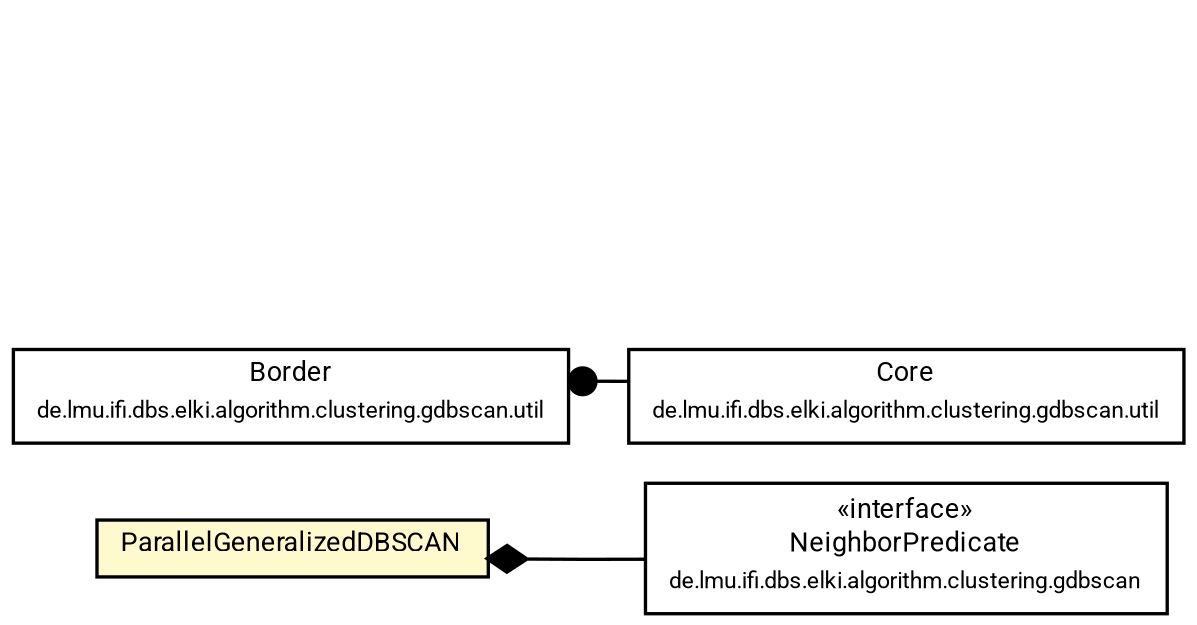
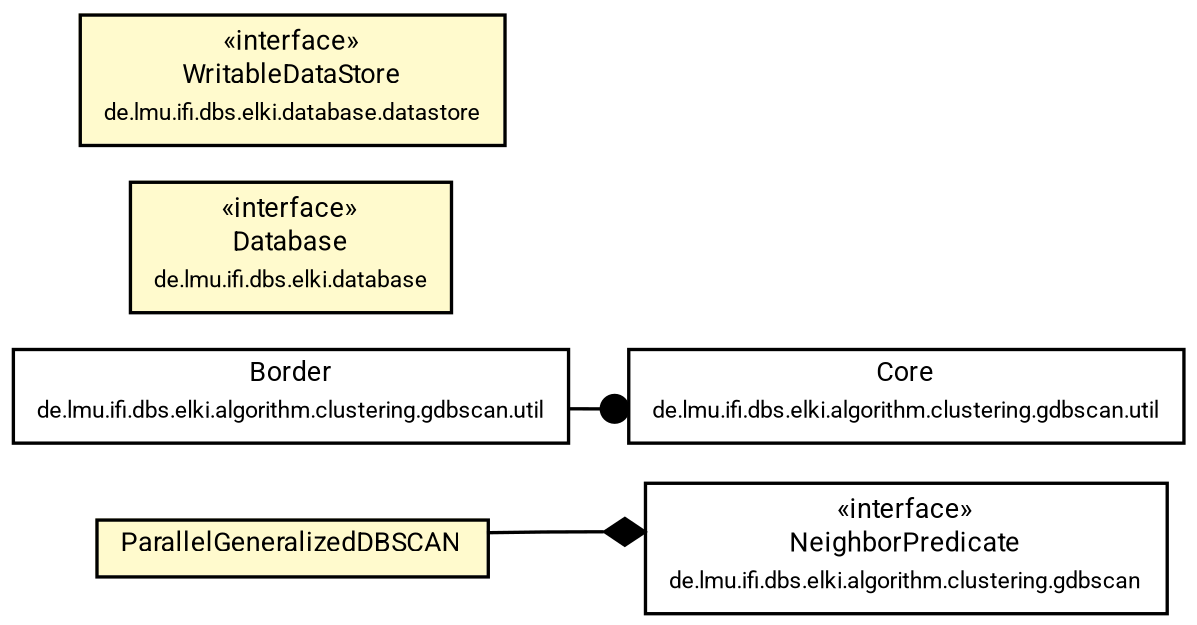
node "WritableDataStore": added
node "Database": added
edge "Core" -> "Border": reversed
edge "NeighborPredicate" -> "ParallelGeneralizedDBSCAN": reversed
